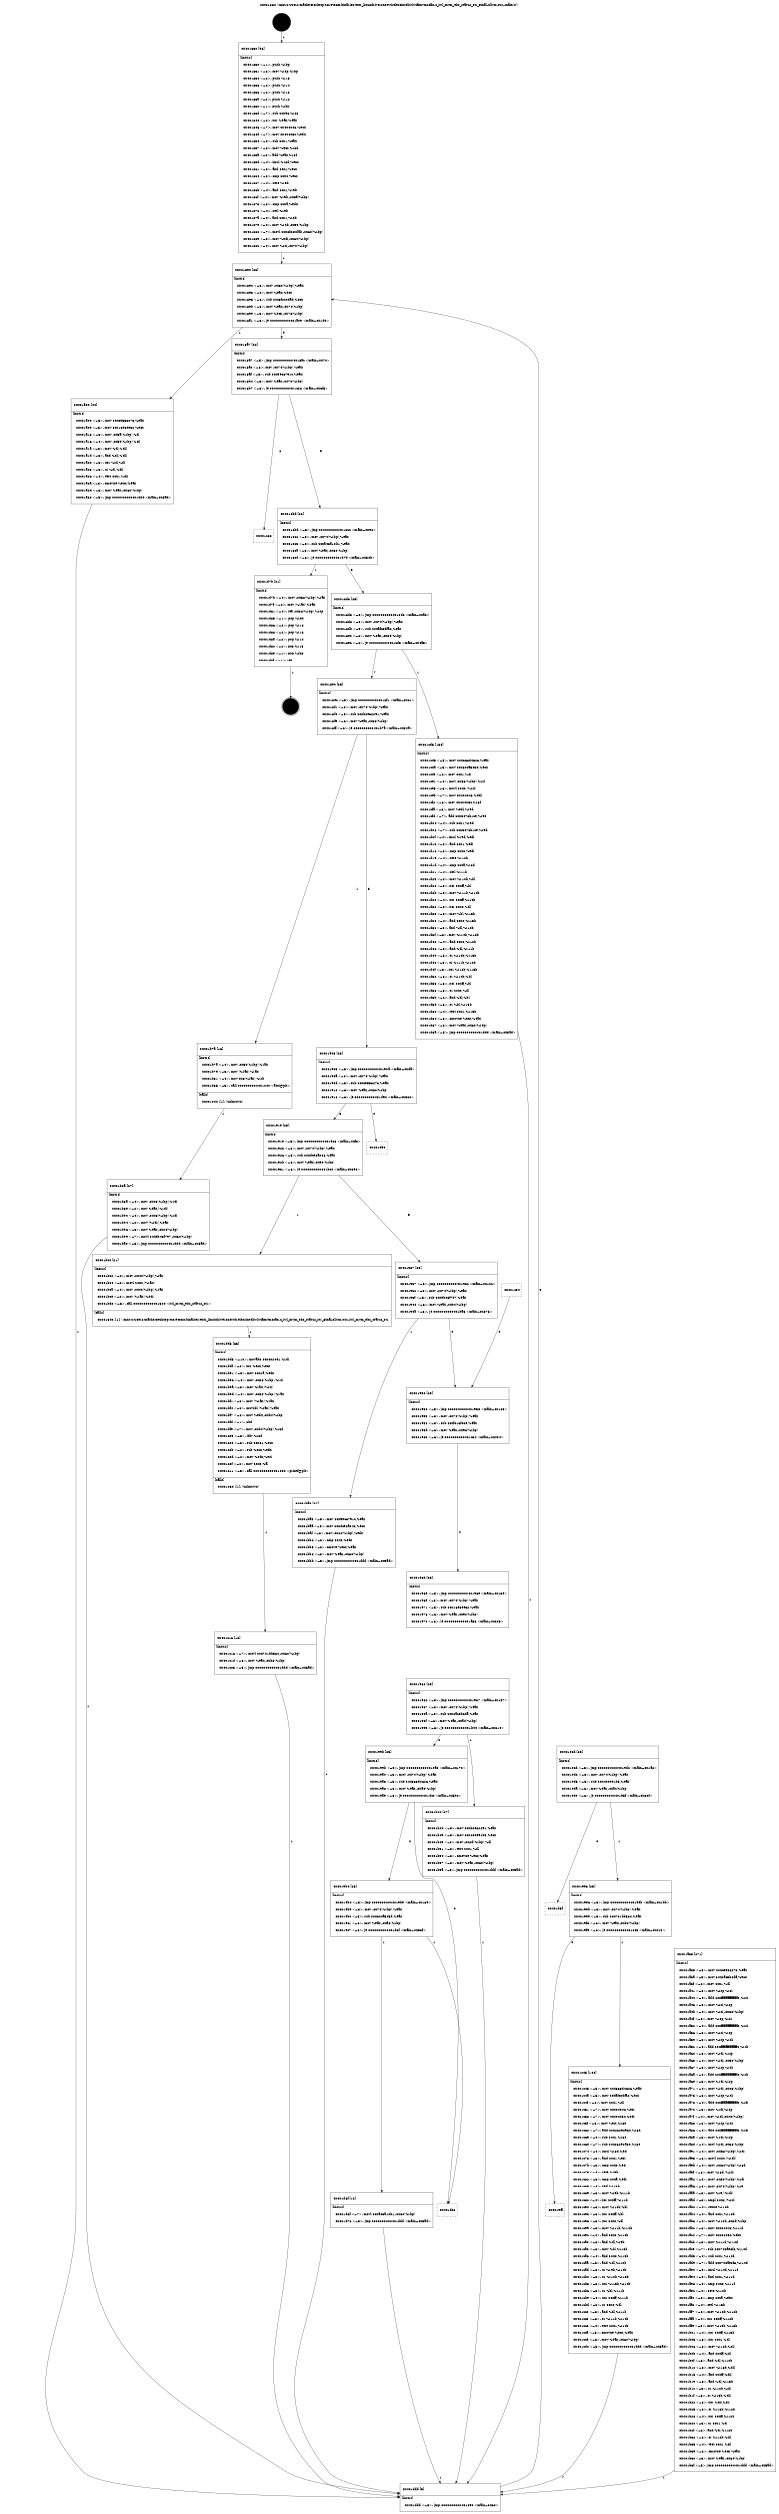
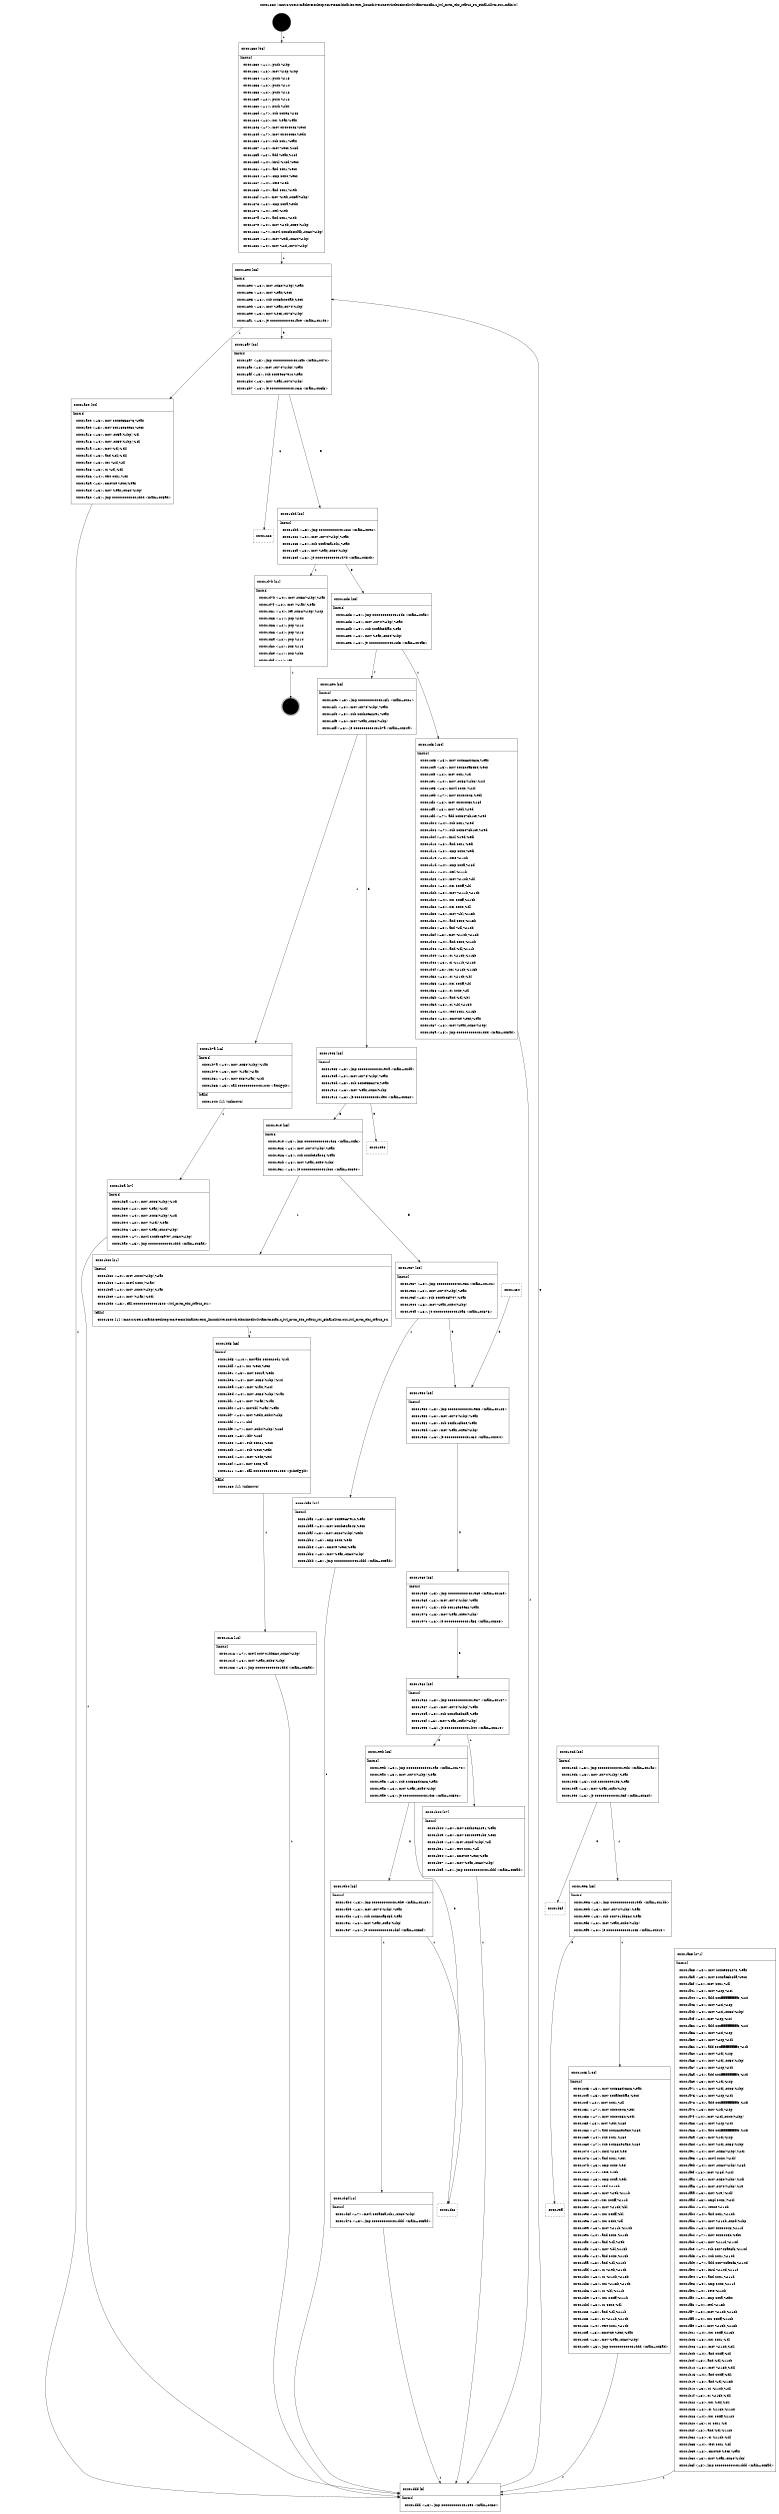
edge "0x401969 [25]" -> "0x401982 [25]": added, label "3"
